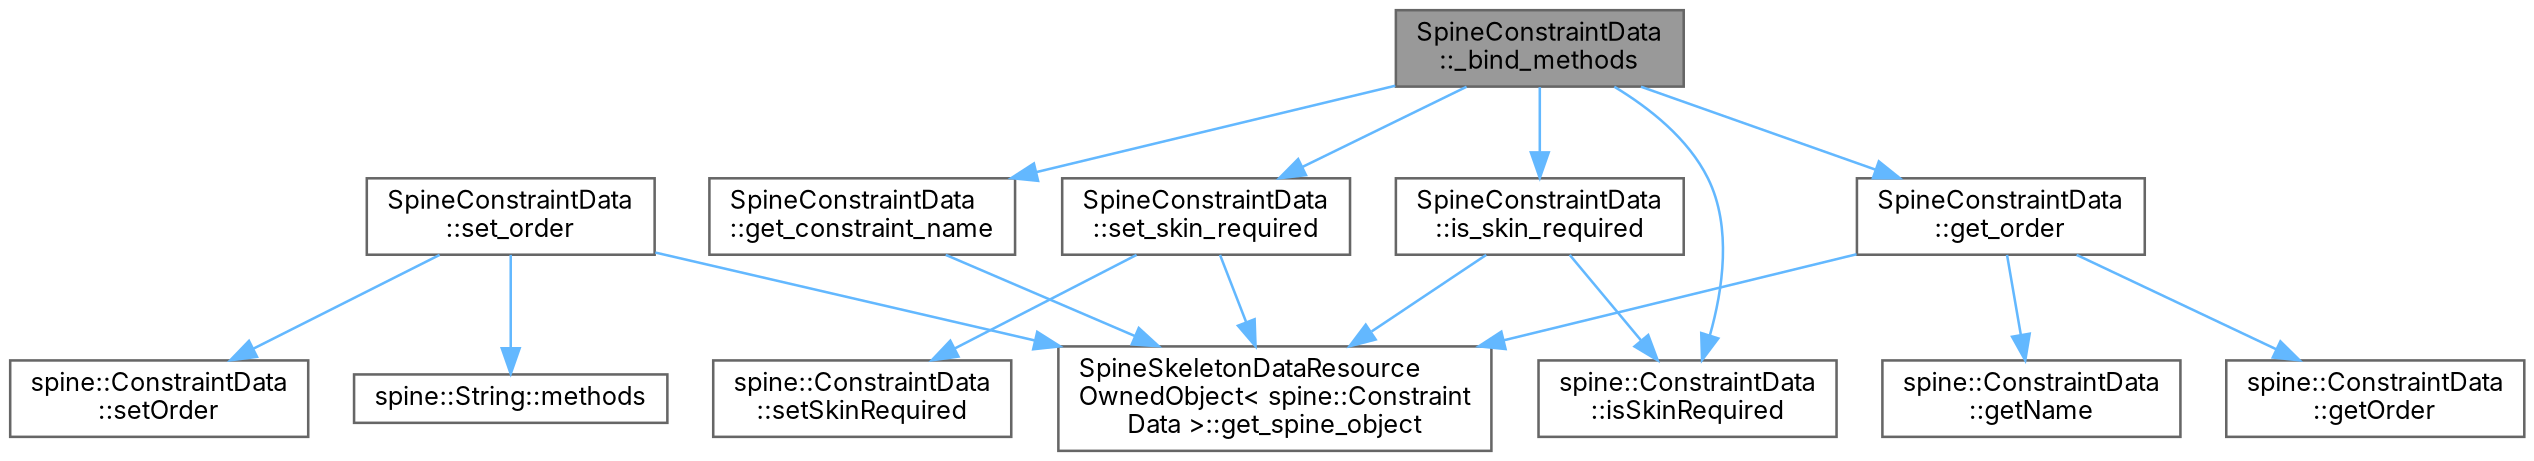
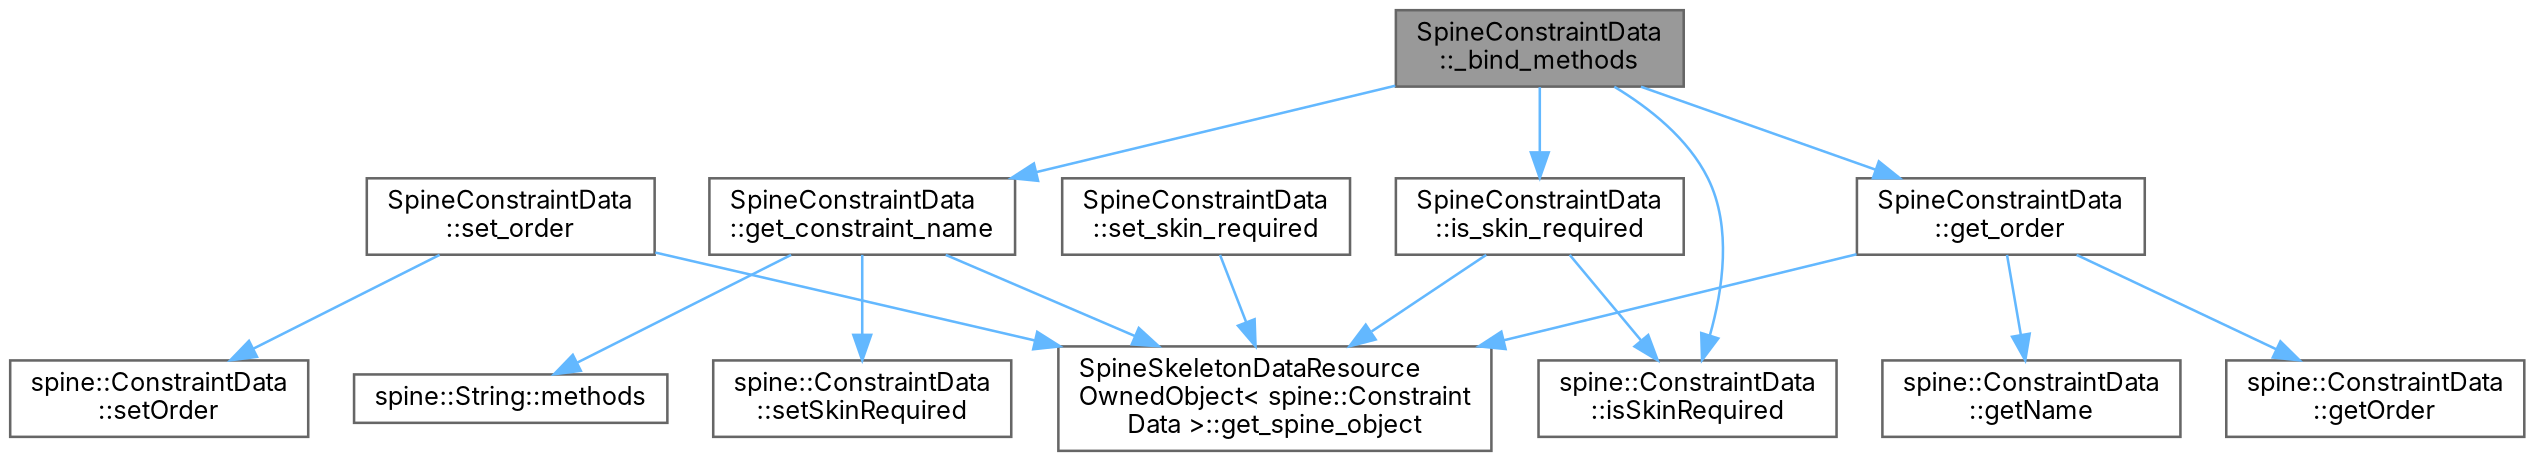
edge "SpineConstraintData ::_bind_methods" -> "SpineConstraintData ::set_skin_required": removed
edge "SpineConstraintData ::set_order" -> "spine::String::methods": now "SpineConstraintData ::get_constraint_name" -> "spine::String::methods"
edge "SpineConstraintData ::set_skin_required" -> "spine::ConstraintData ::setSkinRequired": now "SpineConstraintData ::get_constraint_name" -> "spine::ConstraintData ::setSkinRequired"
